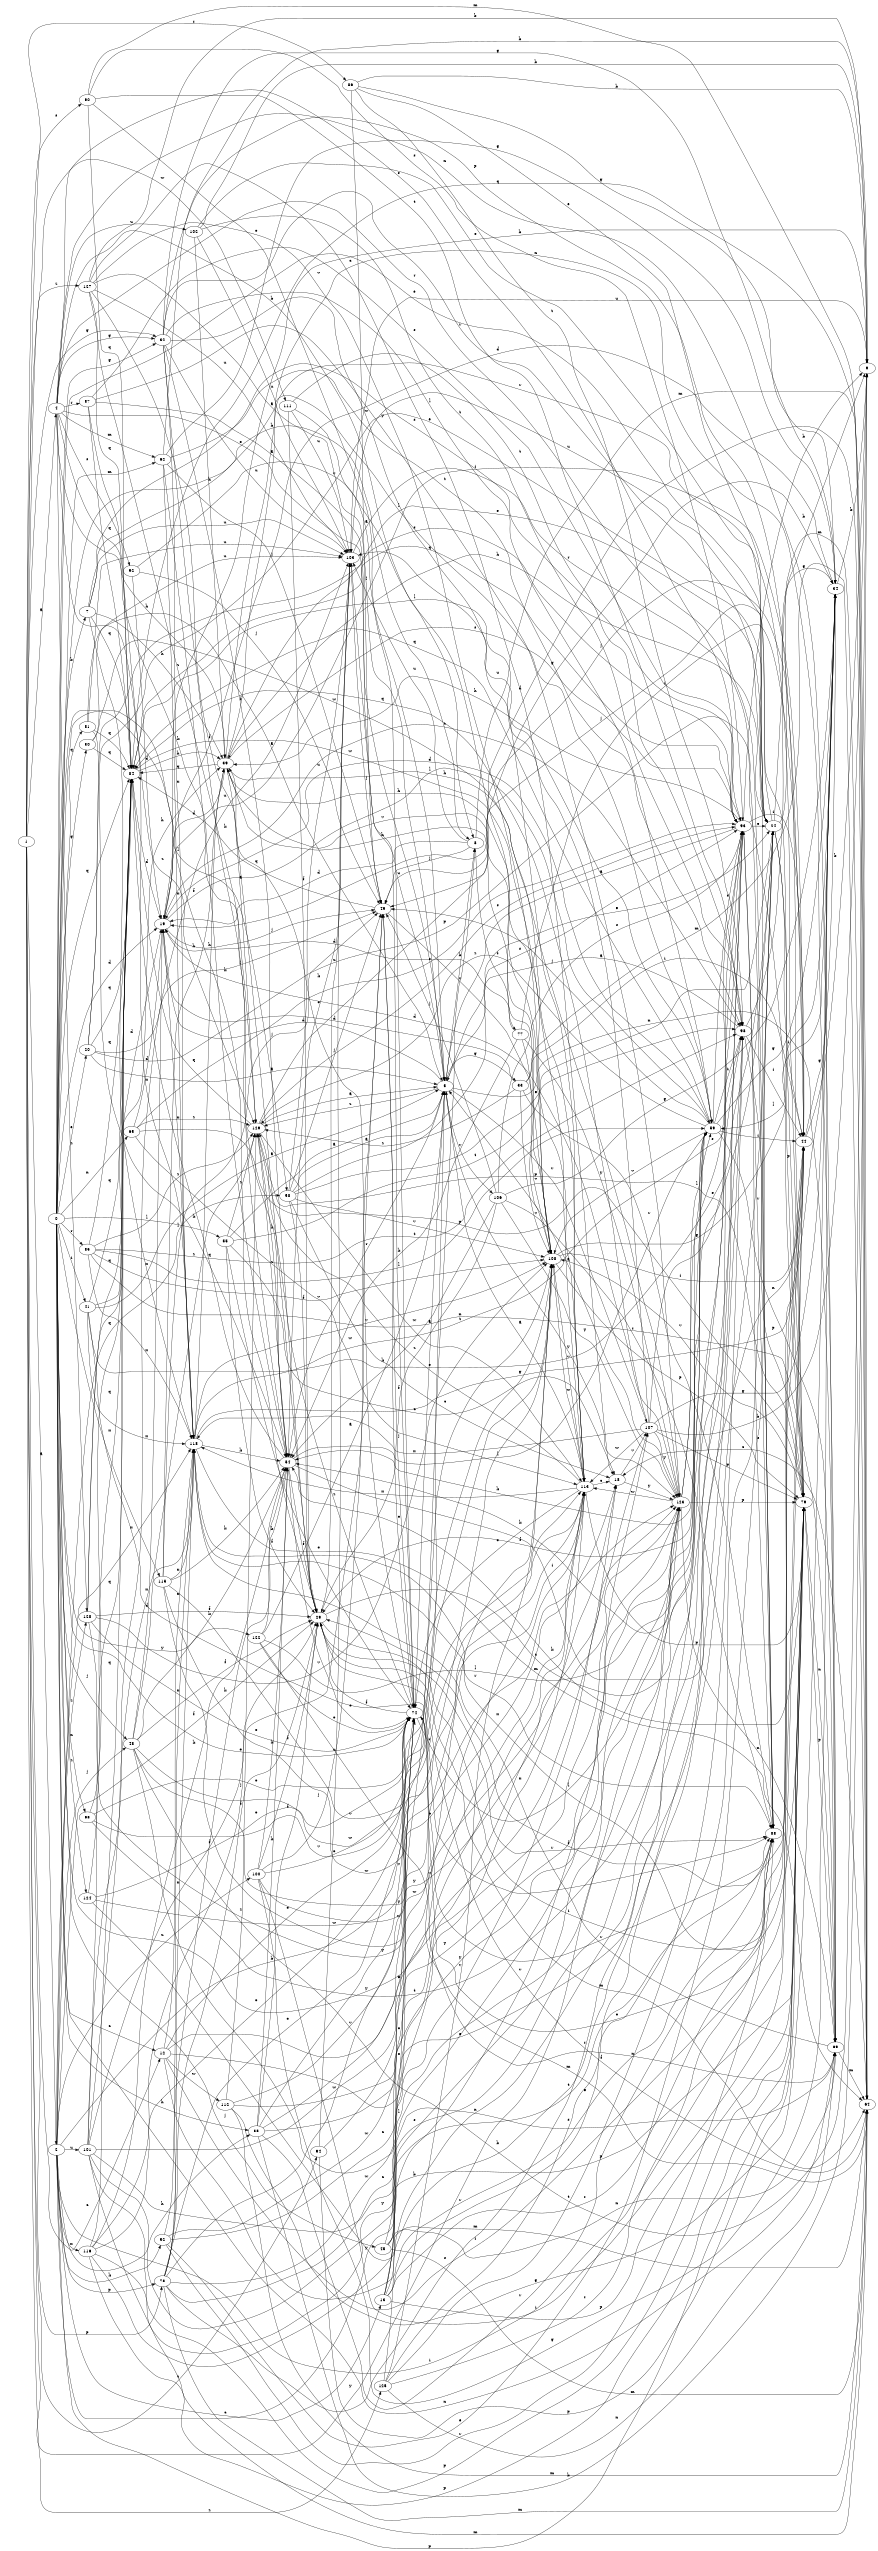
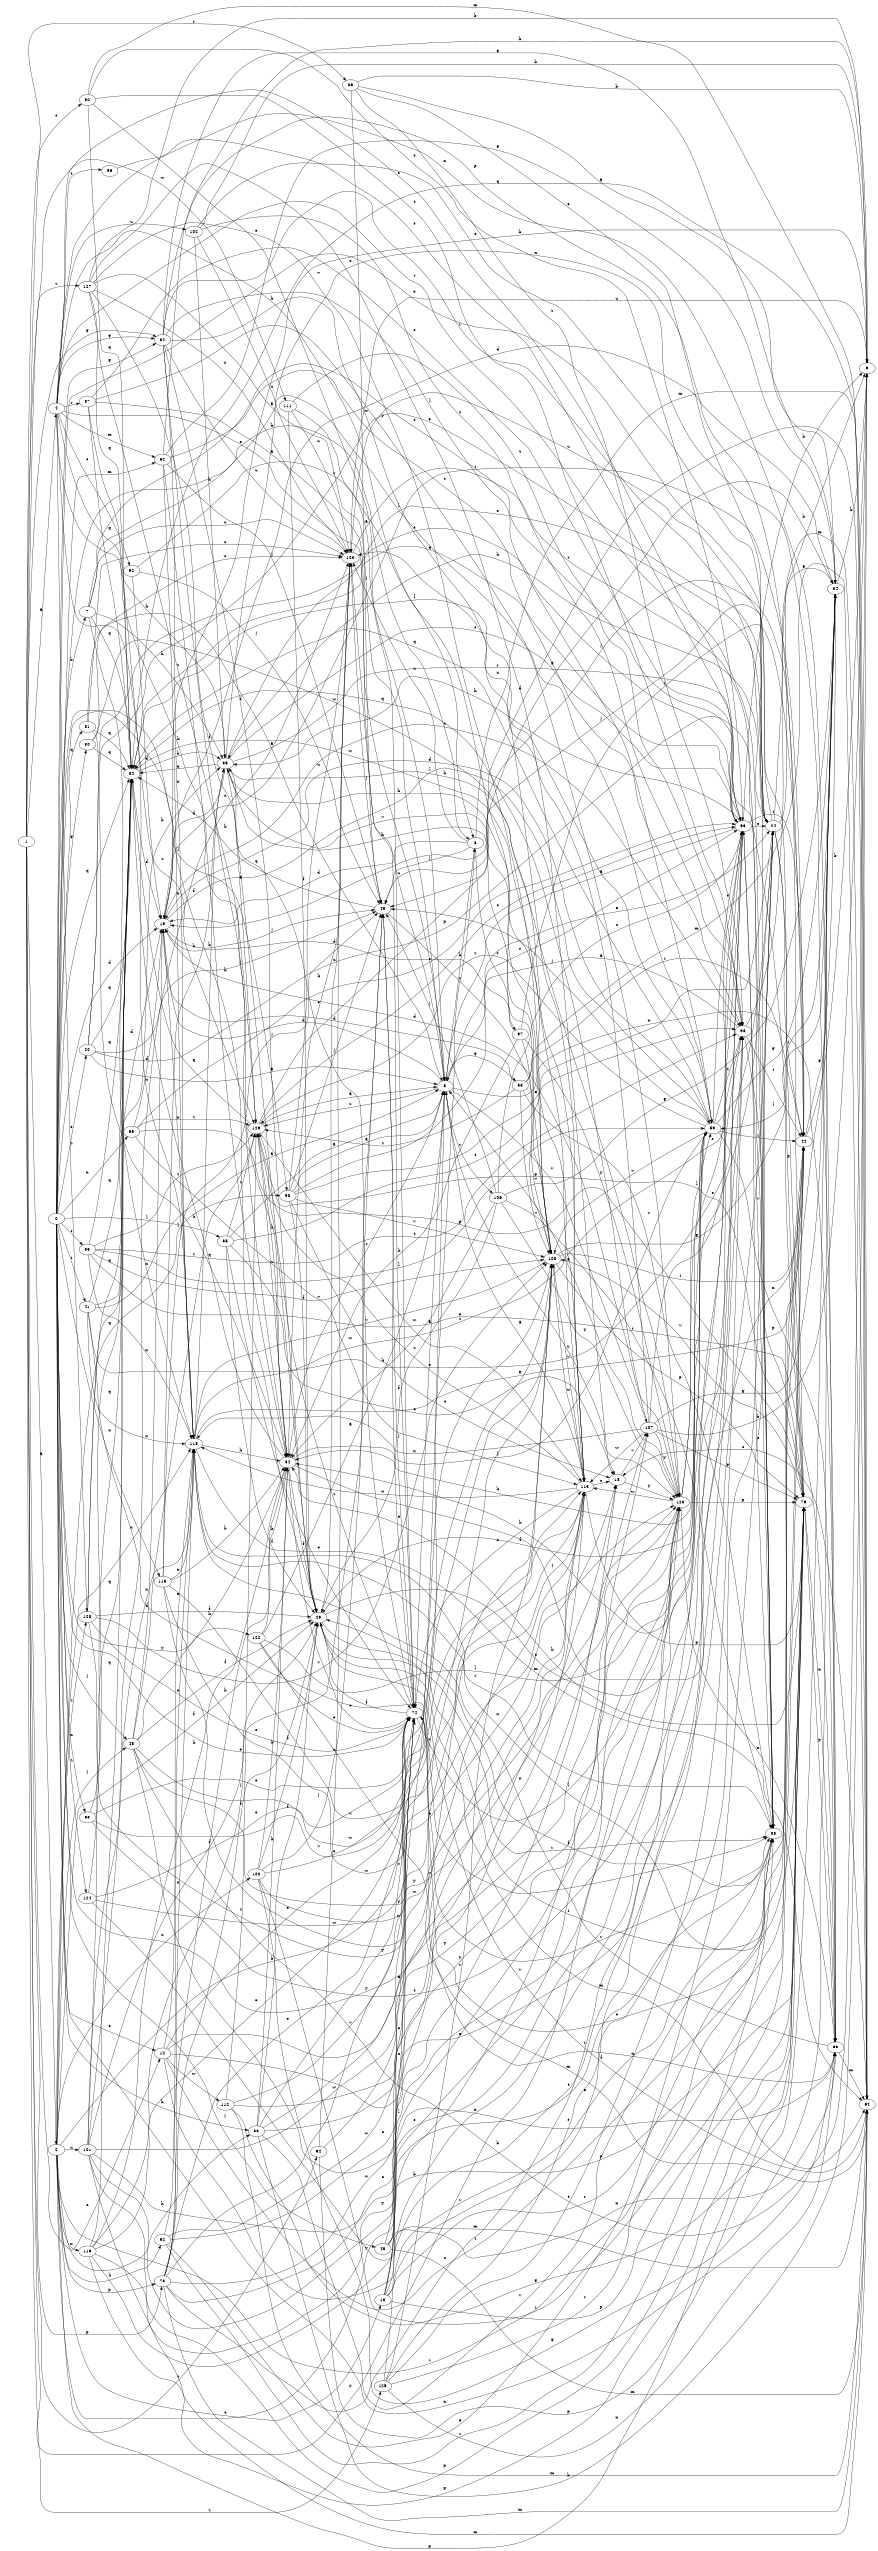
node "96": added
edge "39" -> "79": now "39" -> "88"
node "77": label "77" -> "97"
